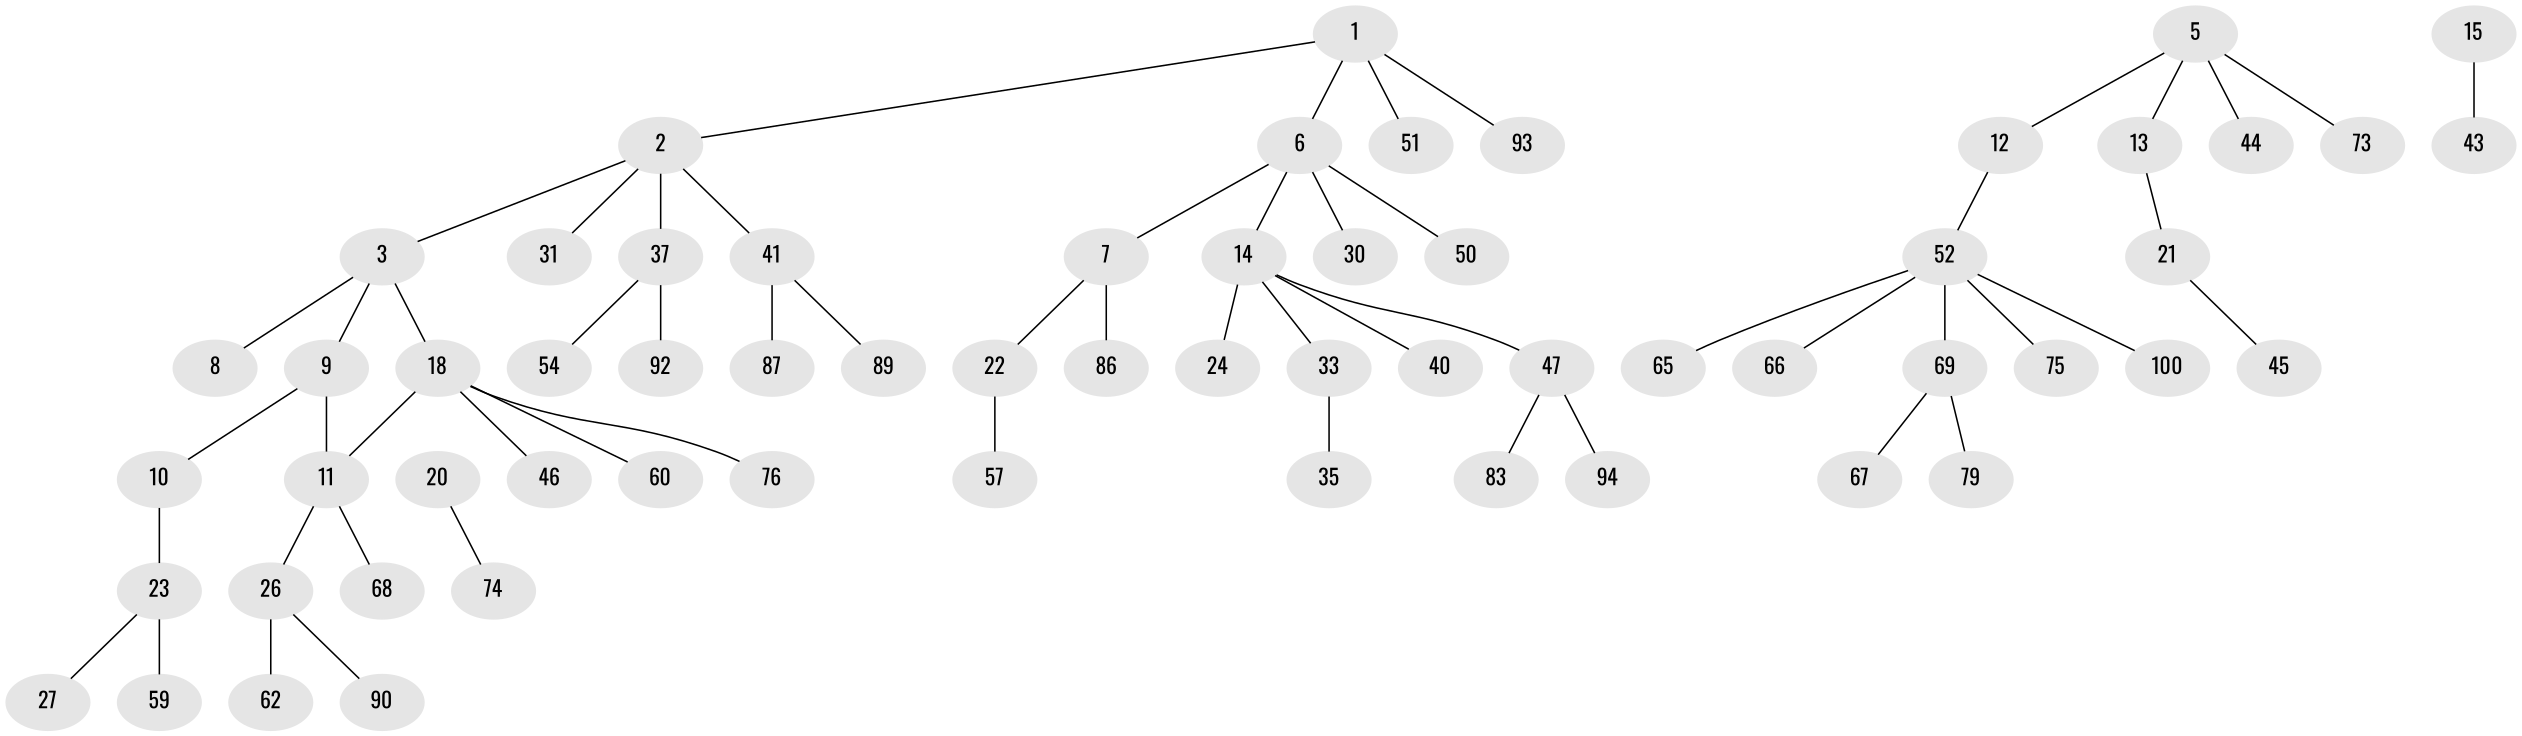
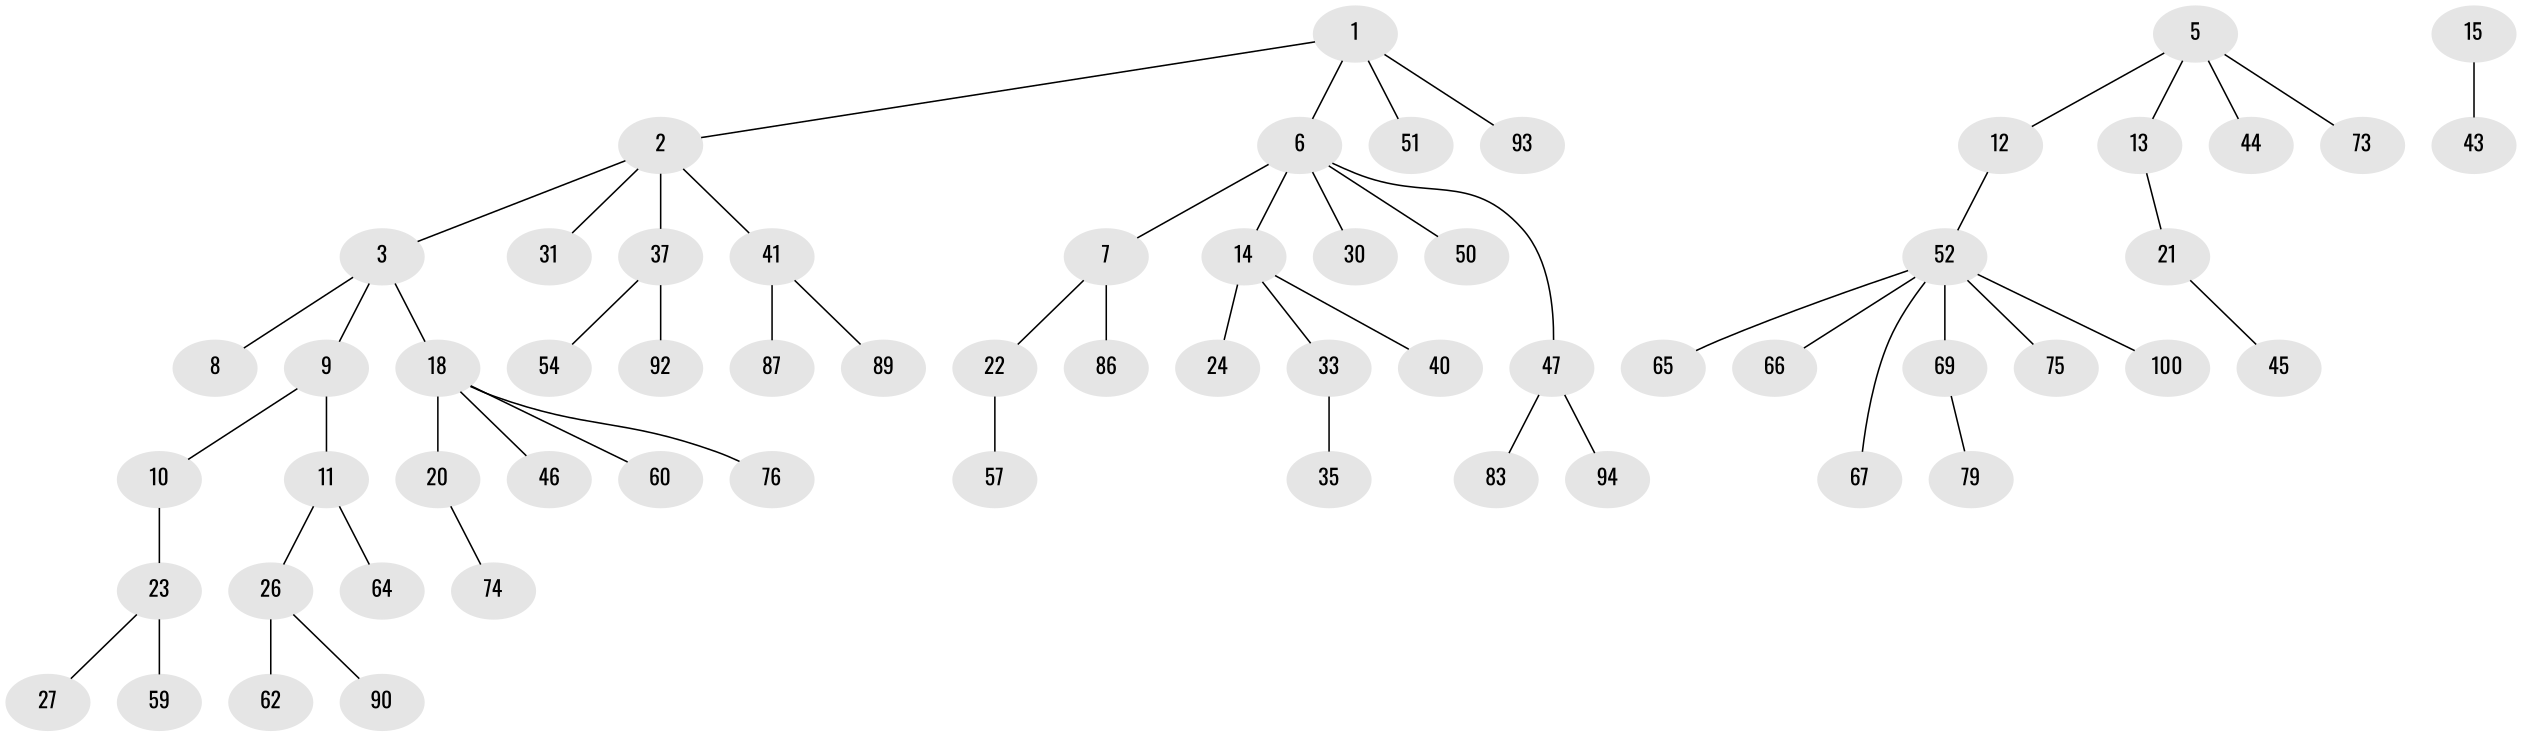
edge "14" -- "47": now "6" -- "47"
edge "18" -- "11": now "18" -- "20"
edge "69" -- "67": now "52" -- "67"
node "68": label "68" -> "64"
